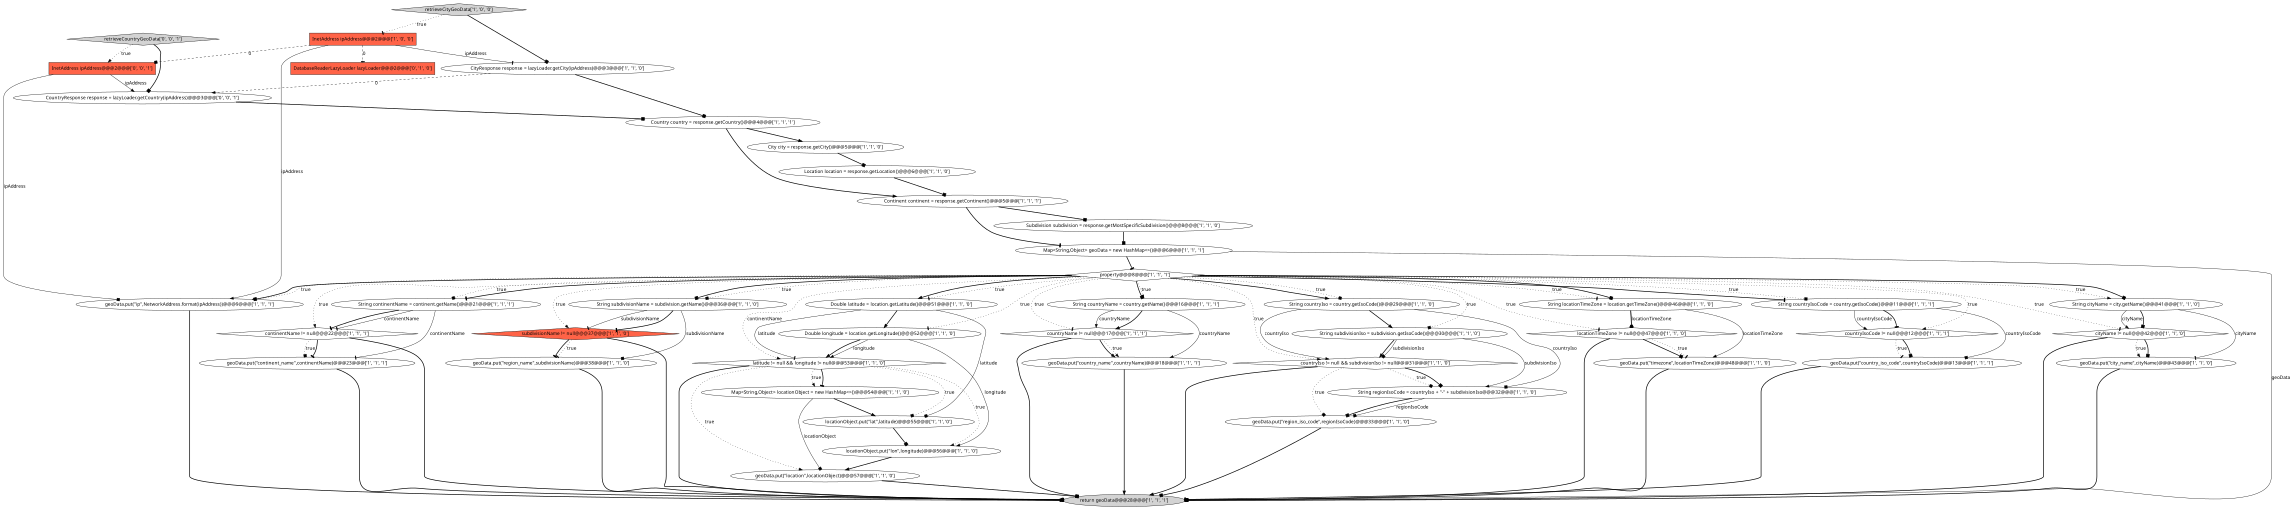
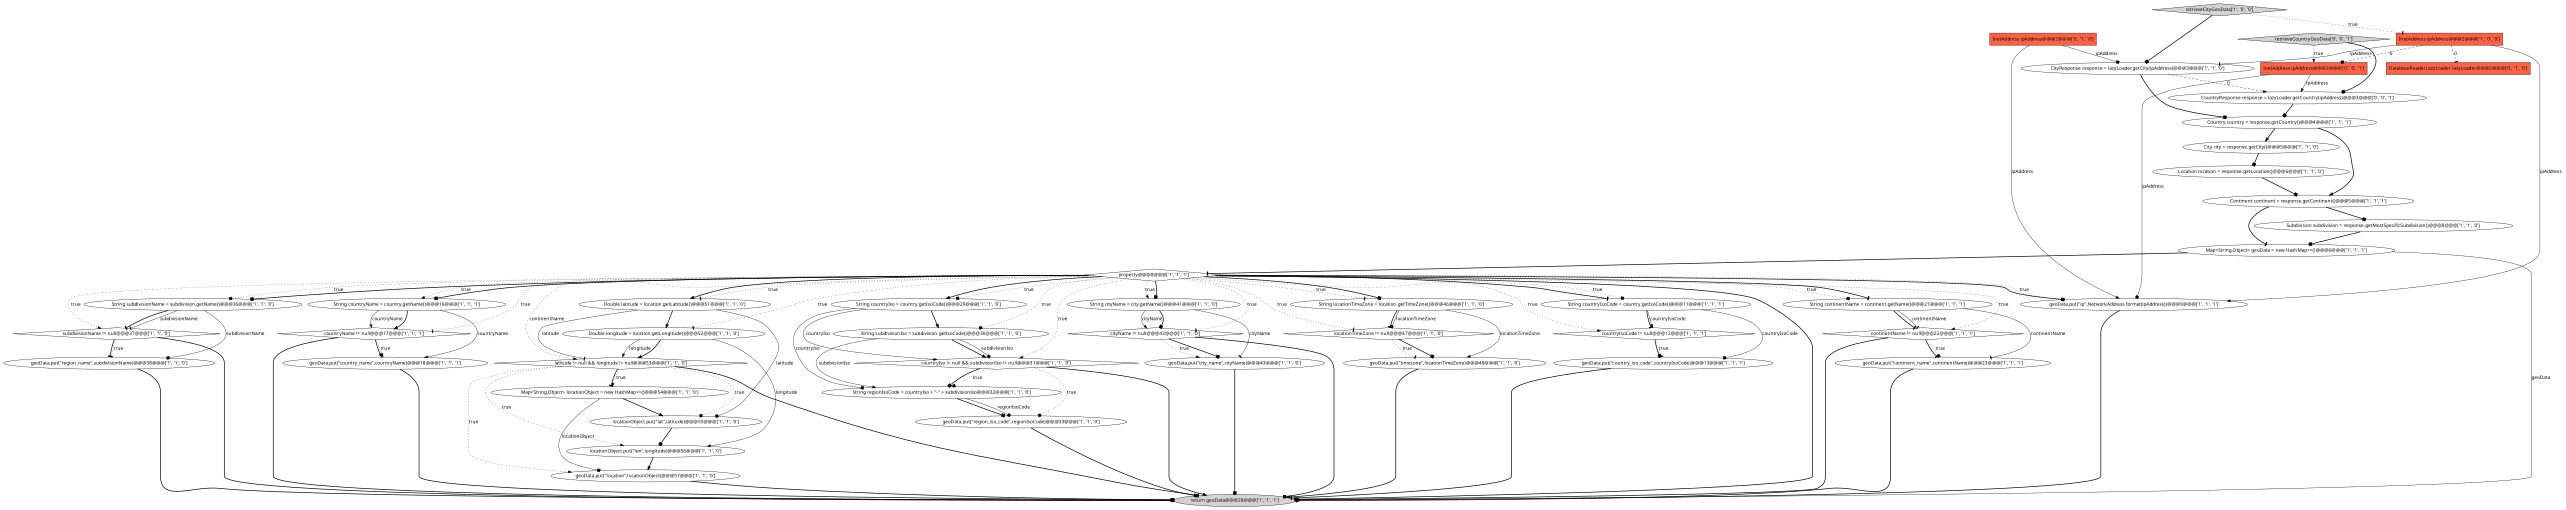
node "InetAddress ipAddress@@@2@@@['0', '1', '0']": added
node "subdivisionName != null@@@37@@@['1', '1', '0']": fillcolor tomato -> white
edge "locationTimeZone != null@@@47@@@['1', '1', '0']" -> "return geoData@@@28@@@['1', '1', '1']": now "property@@@8@@@['1', '1', '1']" -> "return geoData@@@28@@@['1', '1', '1']"
